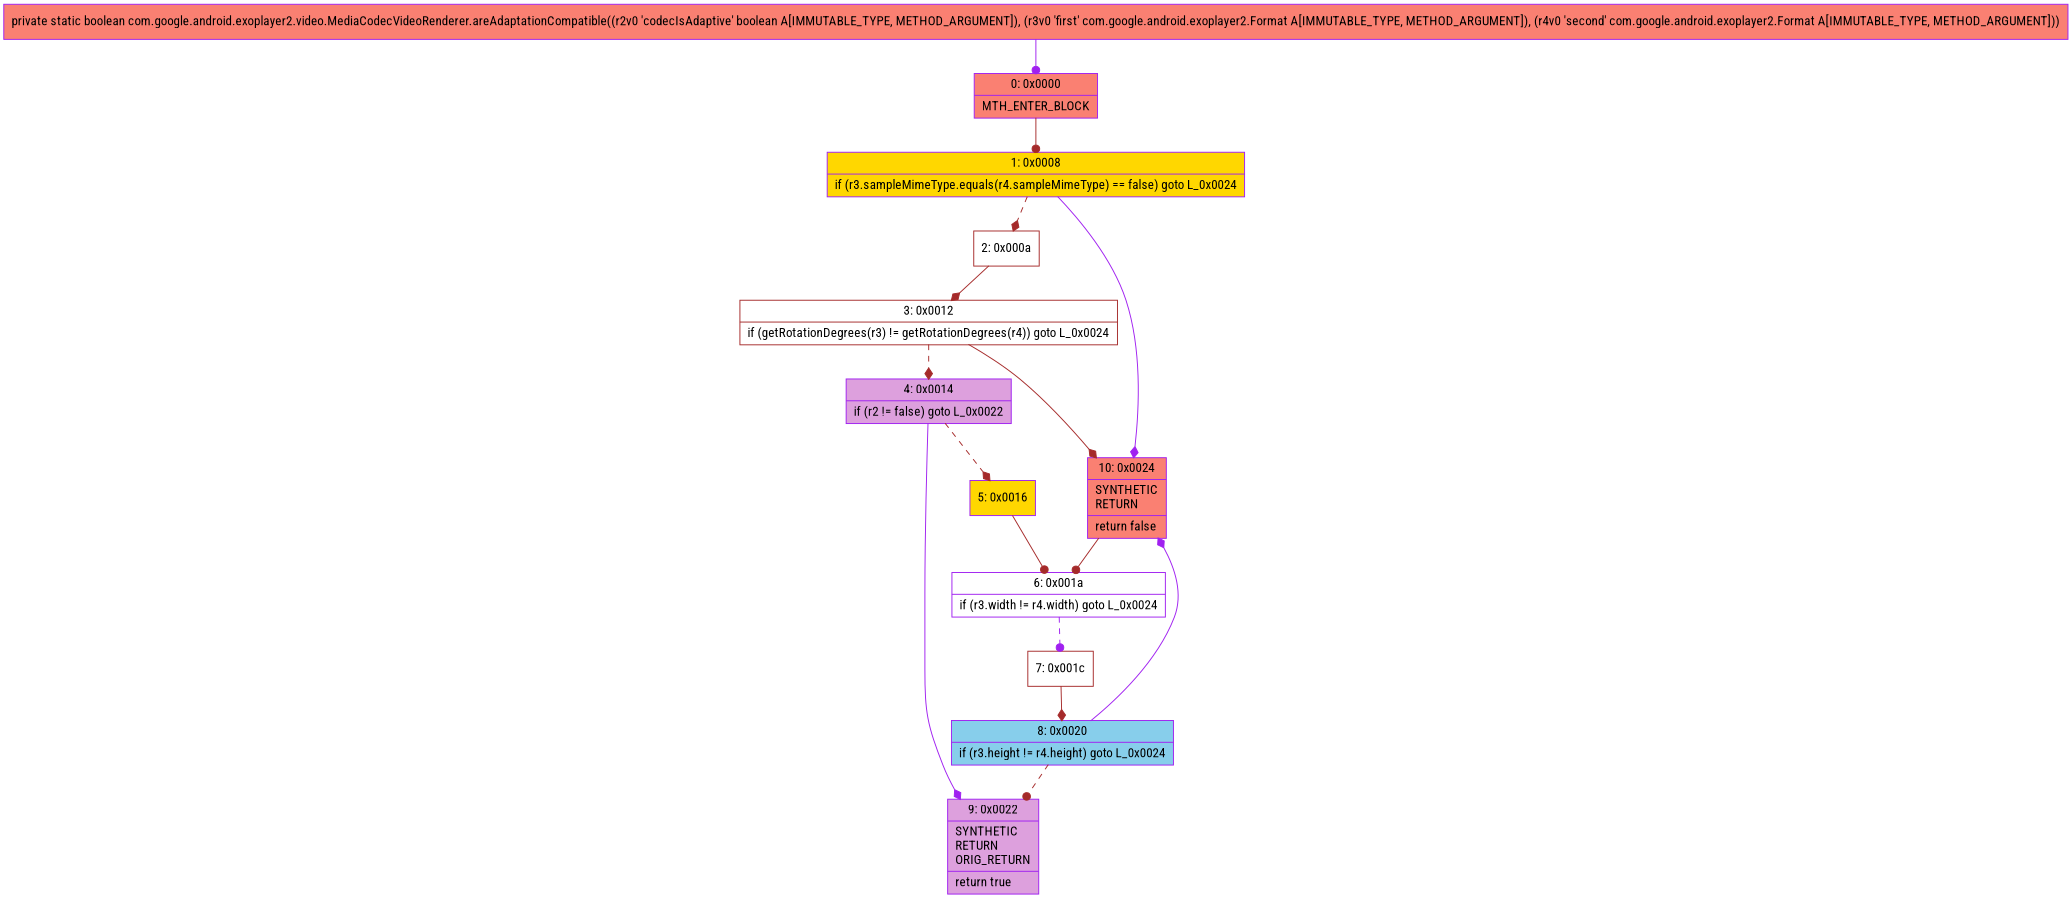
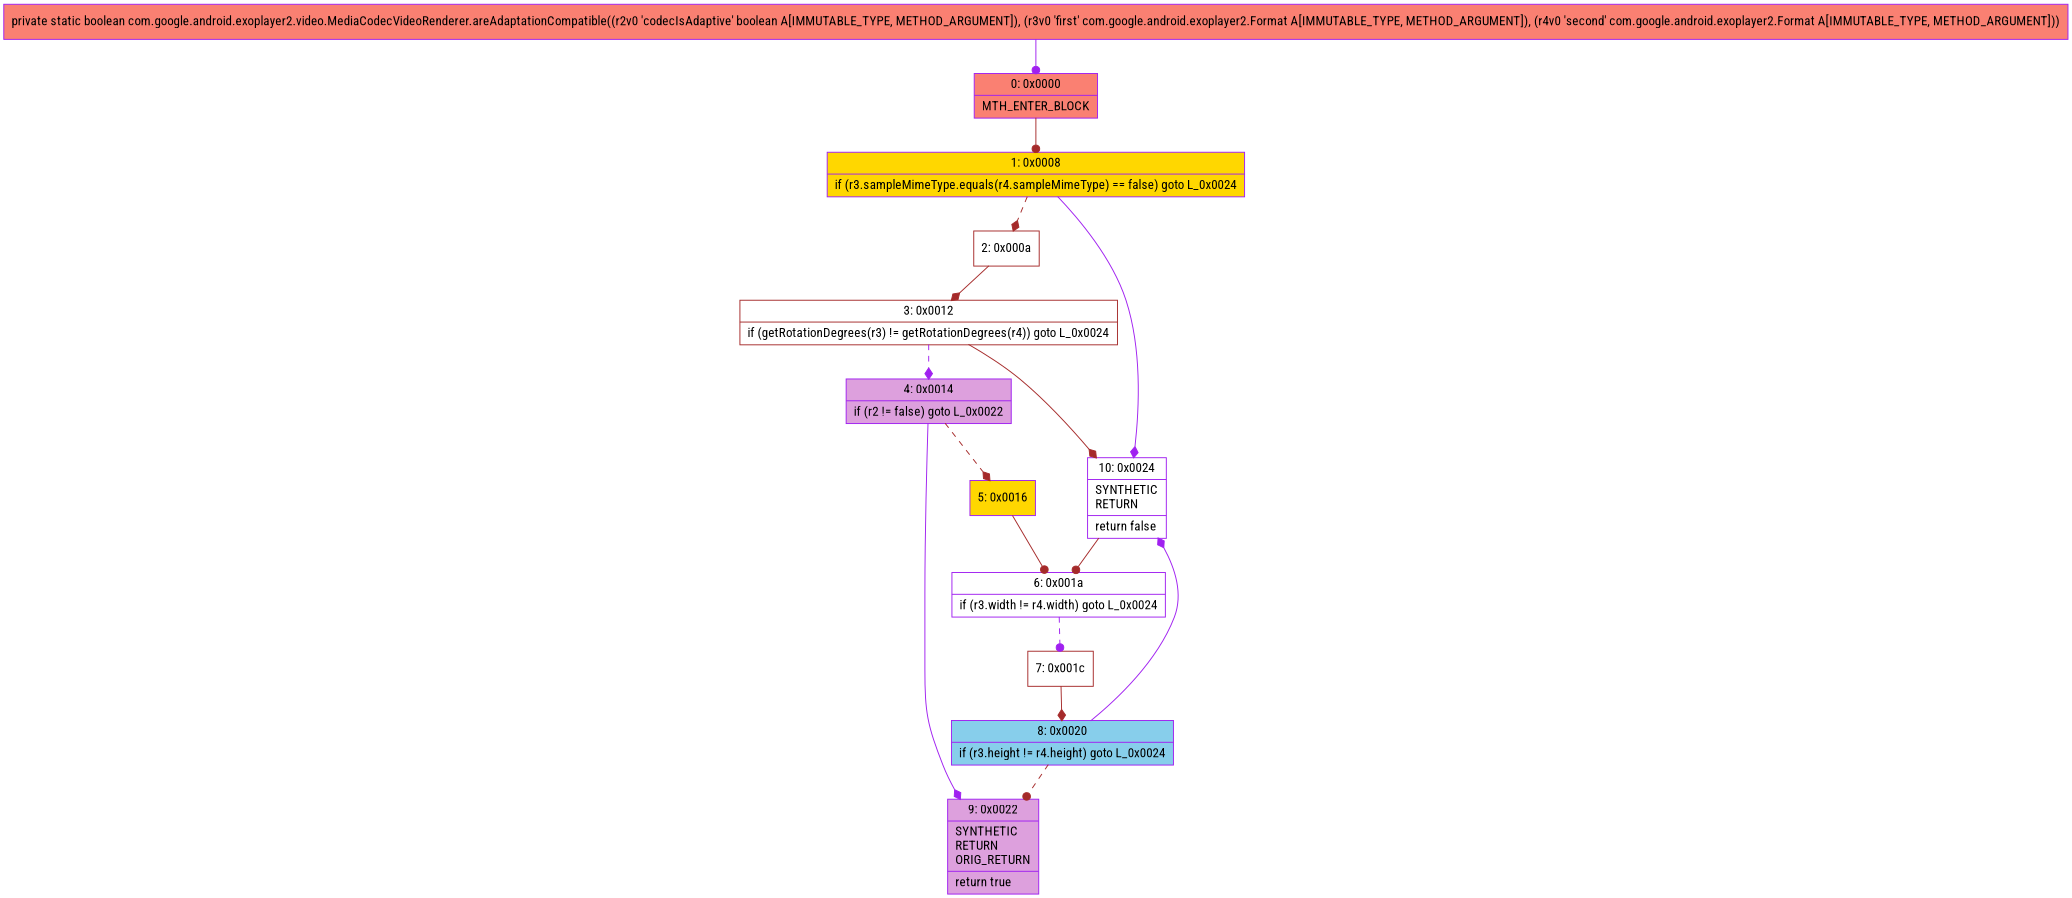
edge "3: 0x0012" -> "4: 0x0014": color brown -> purple
node "10: 0x0024": fillcolor salmon -> white
